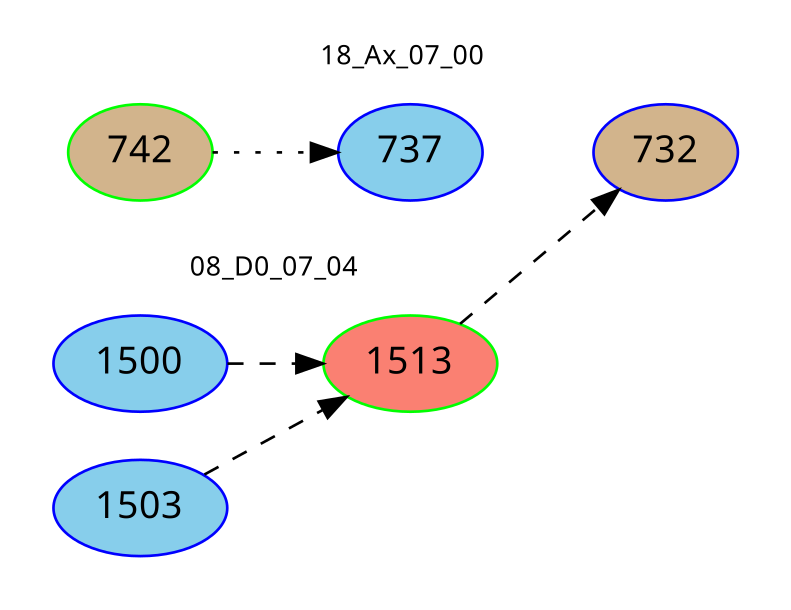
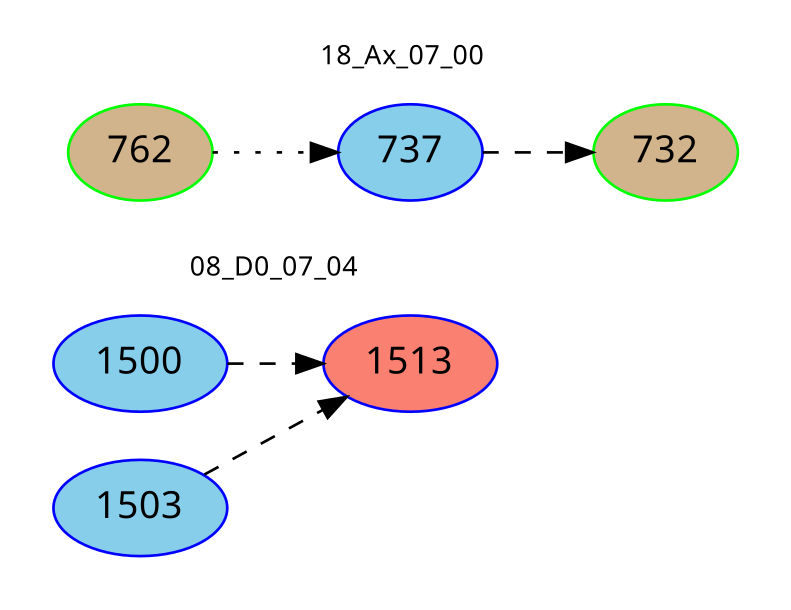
node "742": label "742" -> "762"
node "732": color blue -> green
edge "1513" -> "732": now "737" -> "732"
node "1513": color green -> blue
